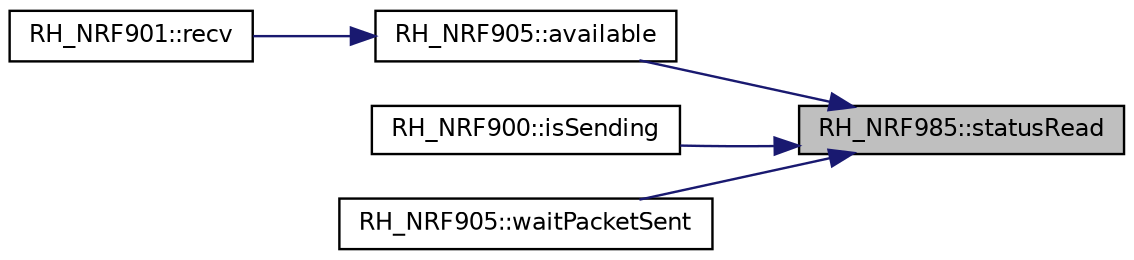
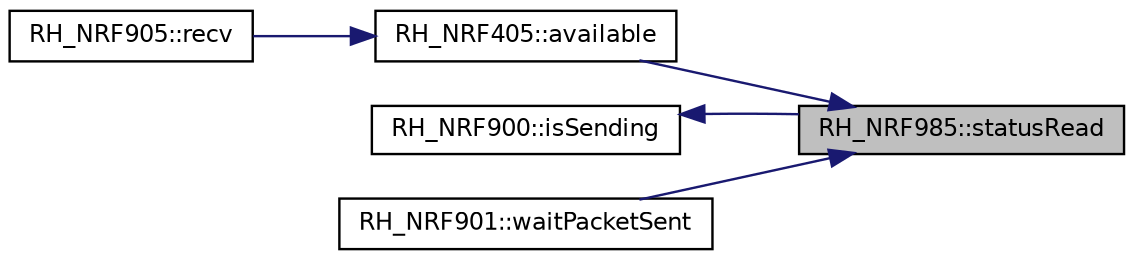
node "RH_NRF901::recv": label "RH_NRF901::recv" -> "RH_NRF905::recv"
node "RH_NRF905::available": label "RH_NRF905::available" -> "RH_NRF405::available"
edge "RH_NRF900::isSending" -> "RH_NRF985::statusRead": reversed
node "RH_NRF905::waitPacketSent": label "RH_NRF905::waitPacketSent" -> "RH_NRF901::waitPacketSent"
